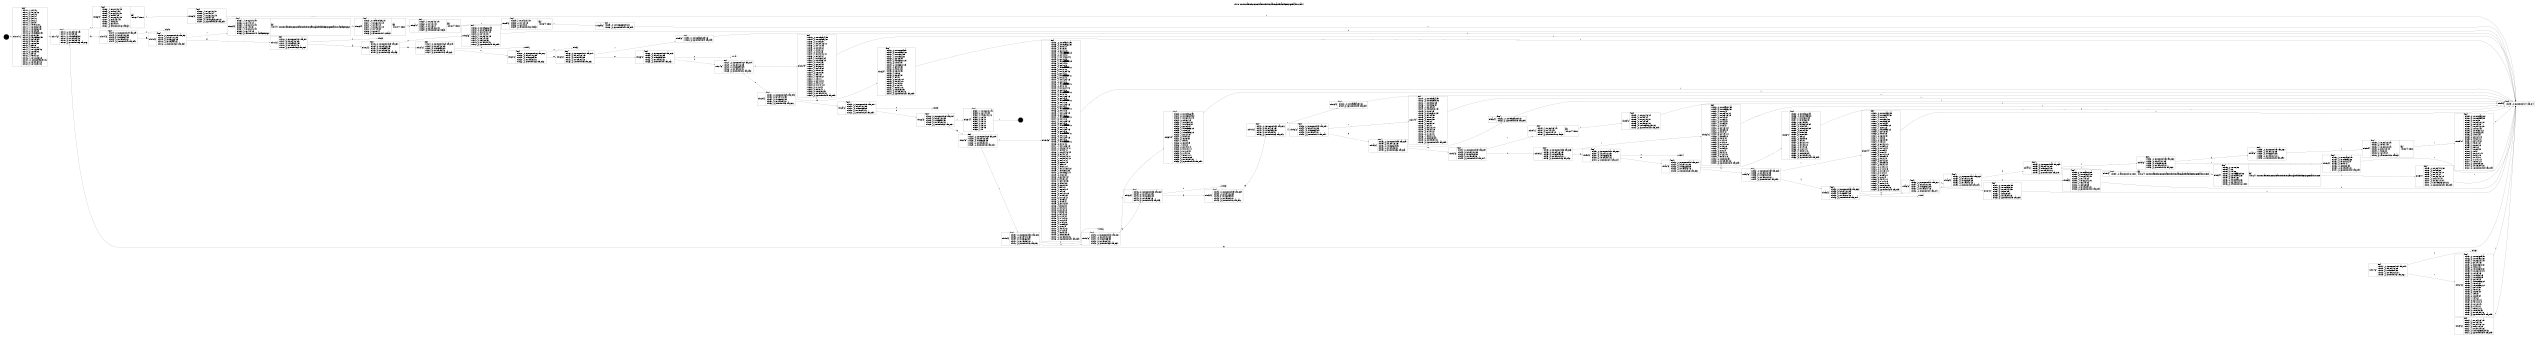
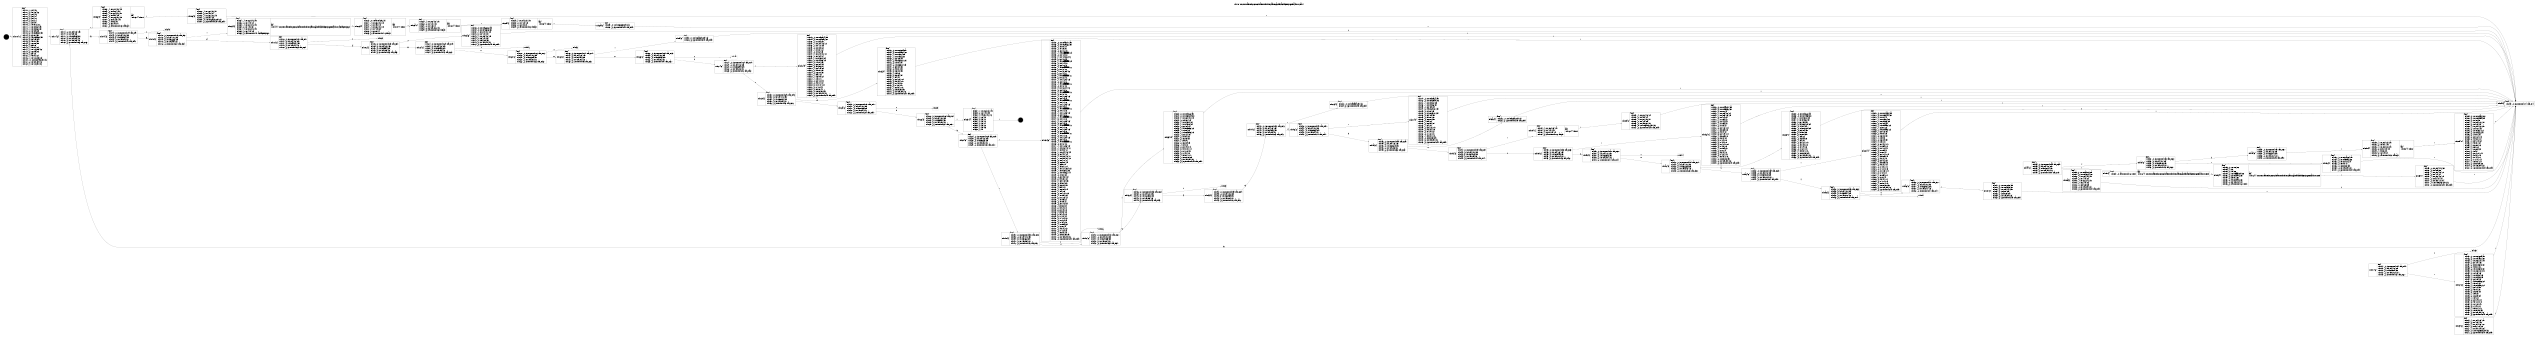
node "0x401a88 [28]": removed
